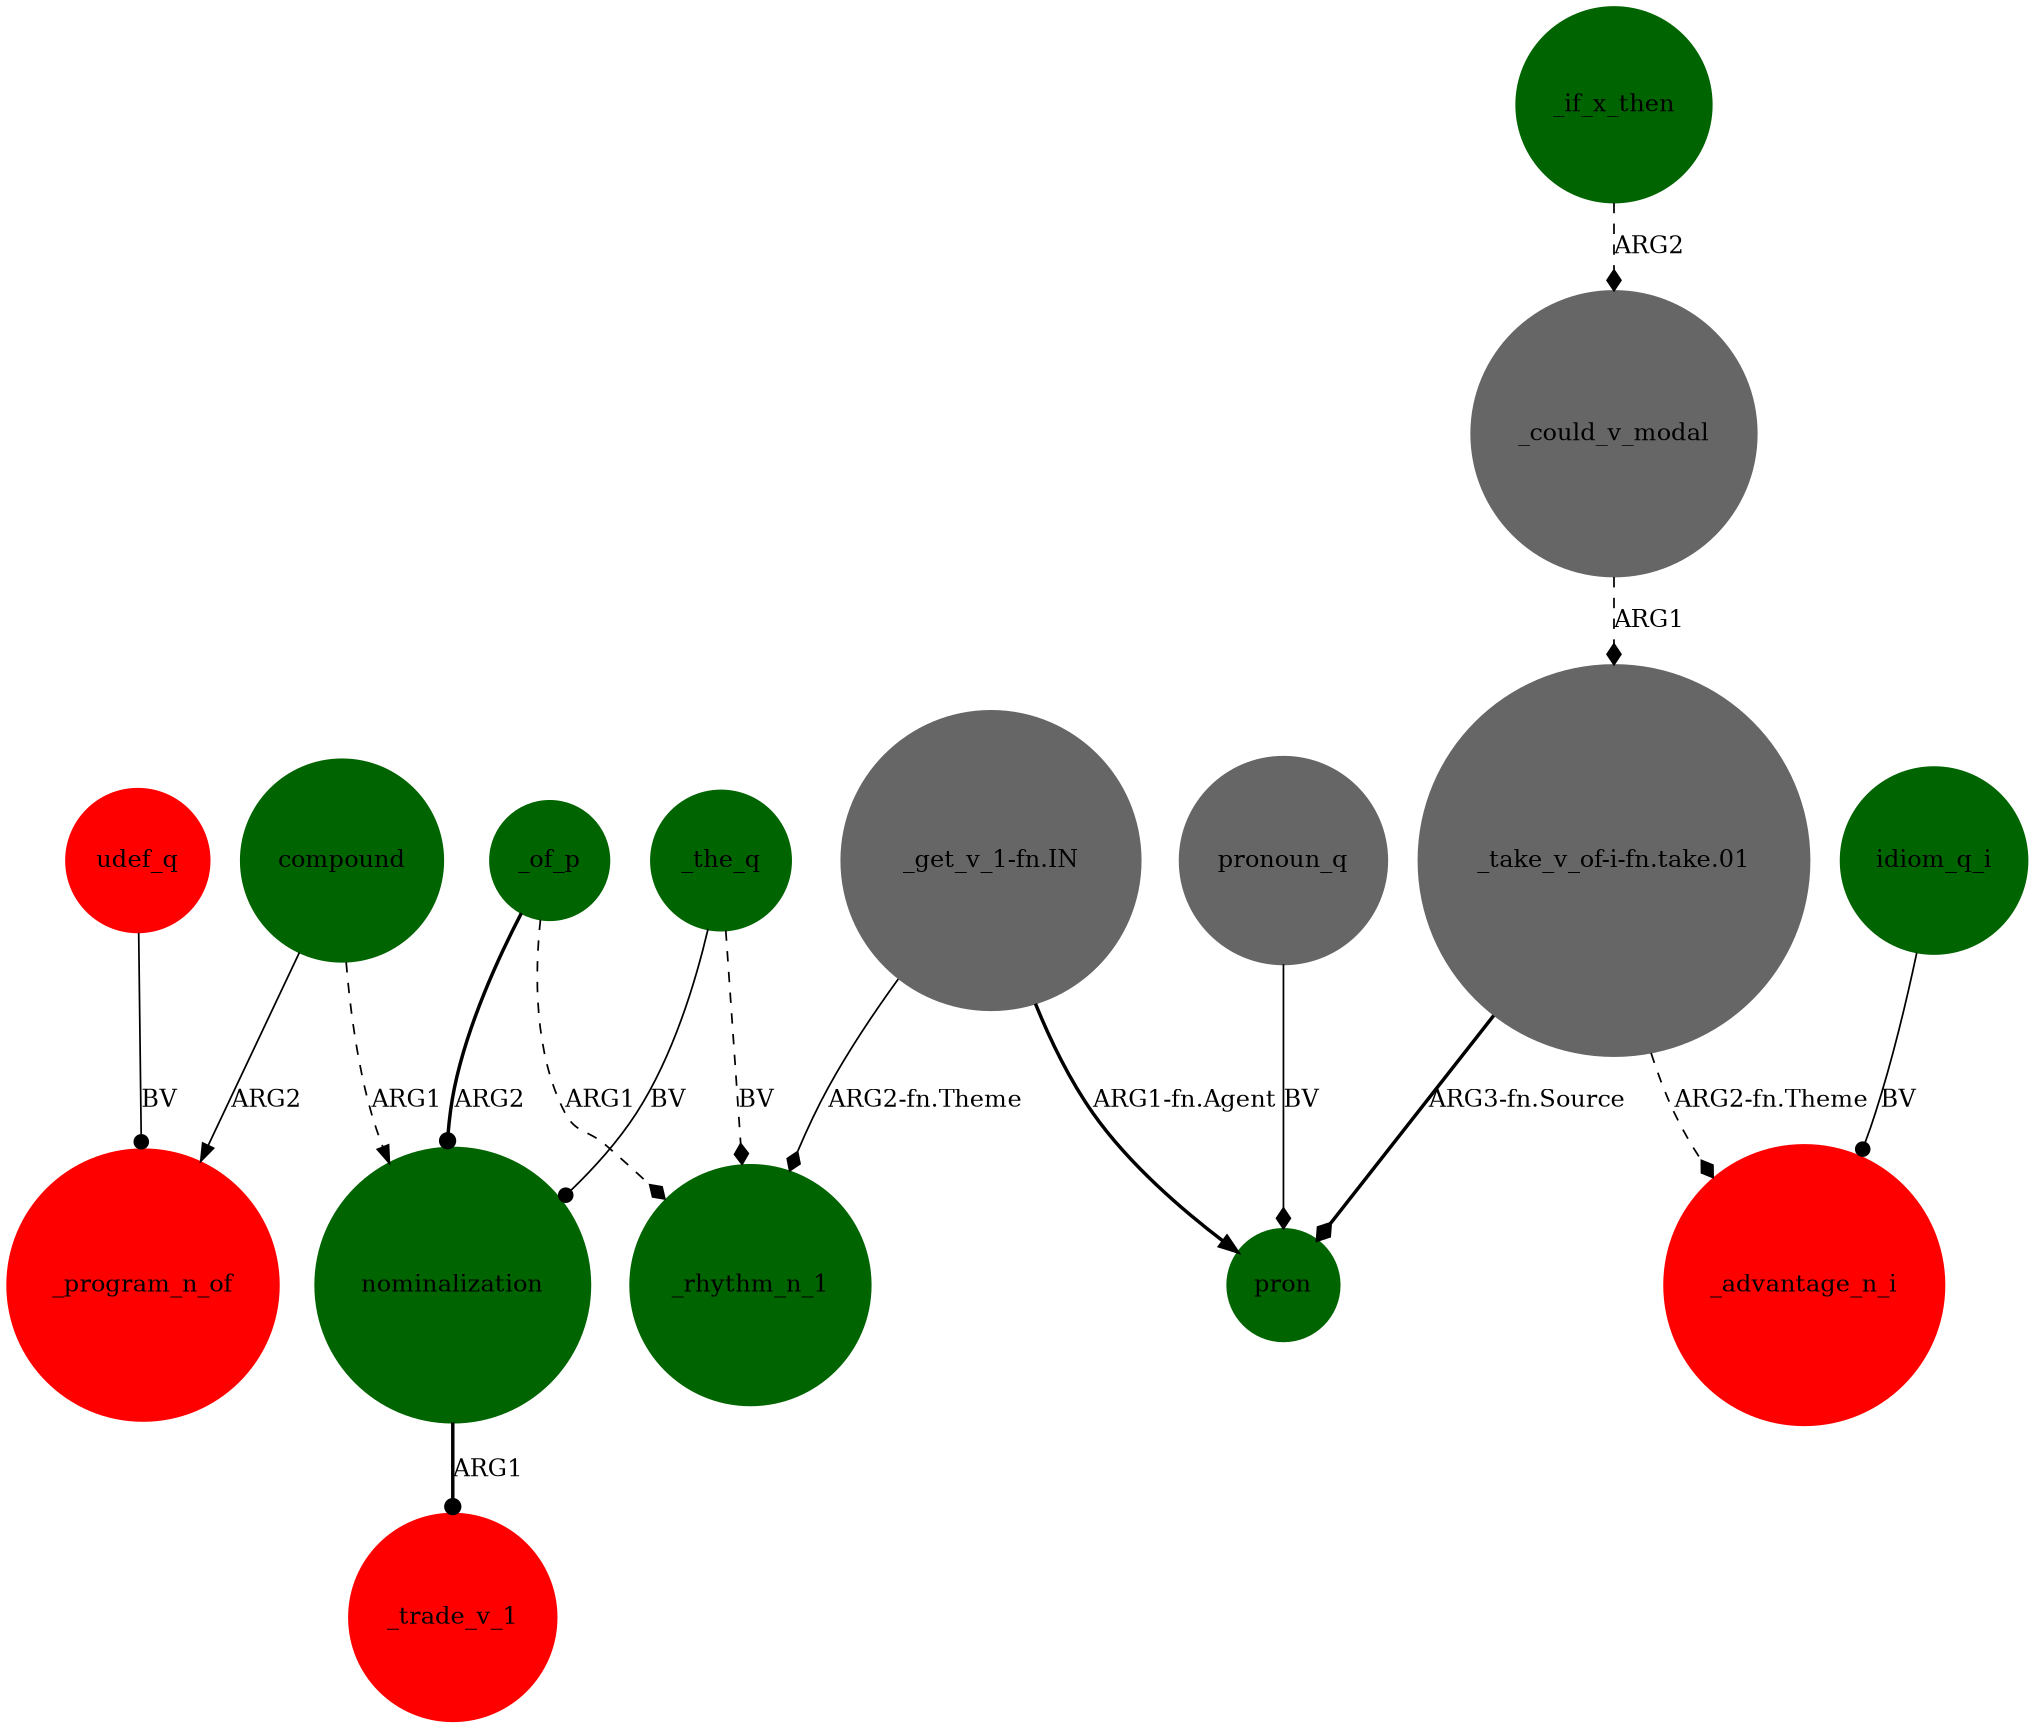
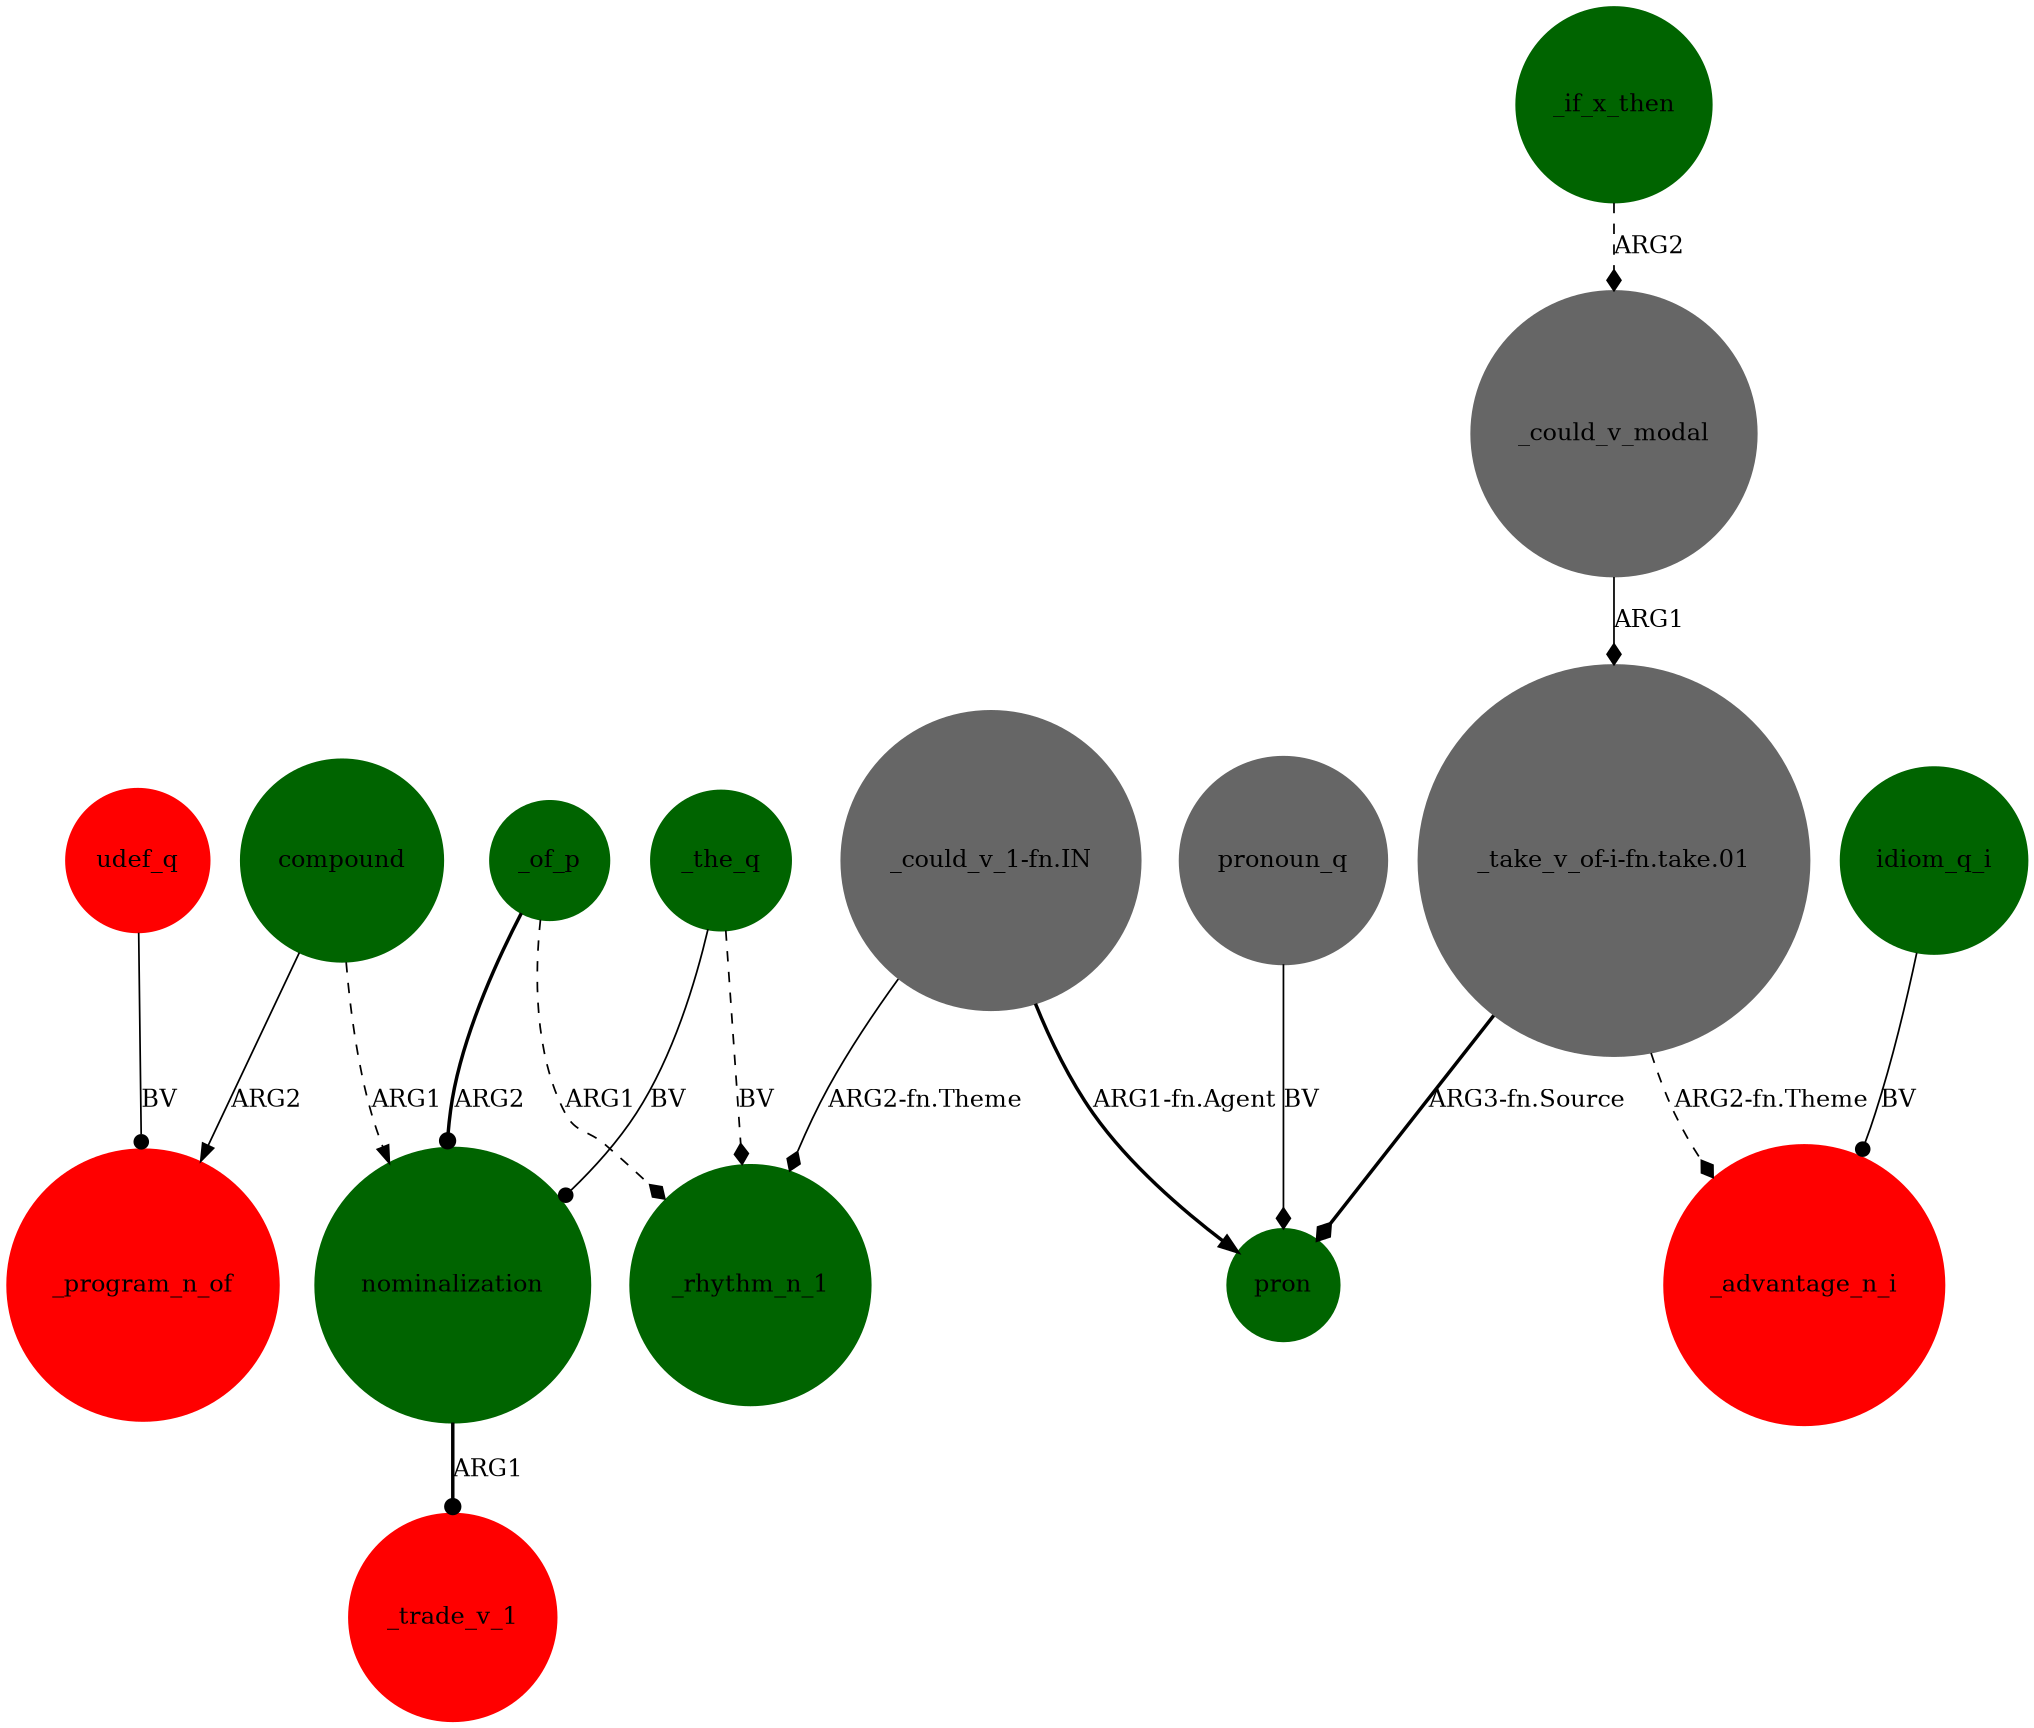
edge "_could_v_modal" -> "_take_v_of-i-fn.take.01": style dashed -> solid
node "_get_v_1-fn.IN": label "_get_v_1-fn.IN" -> "_could_v_1-fn.IN"
